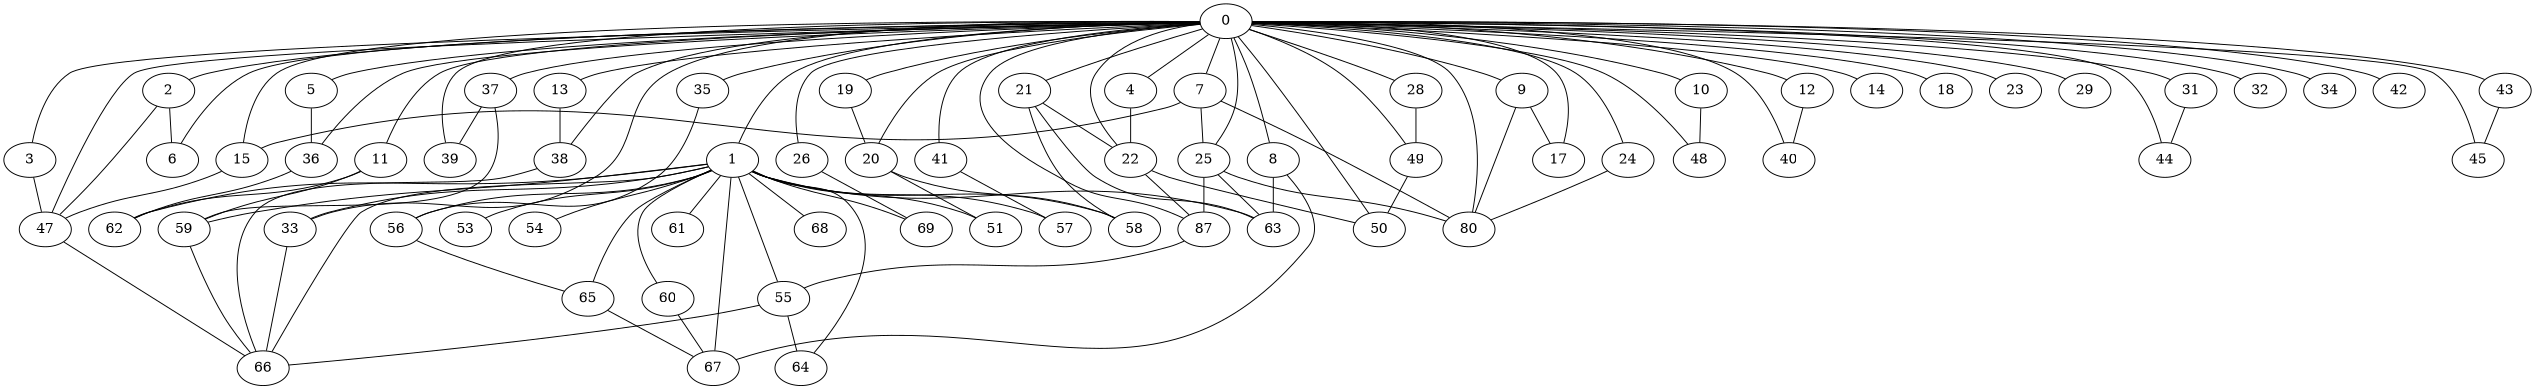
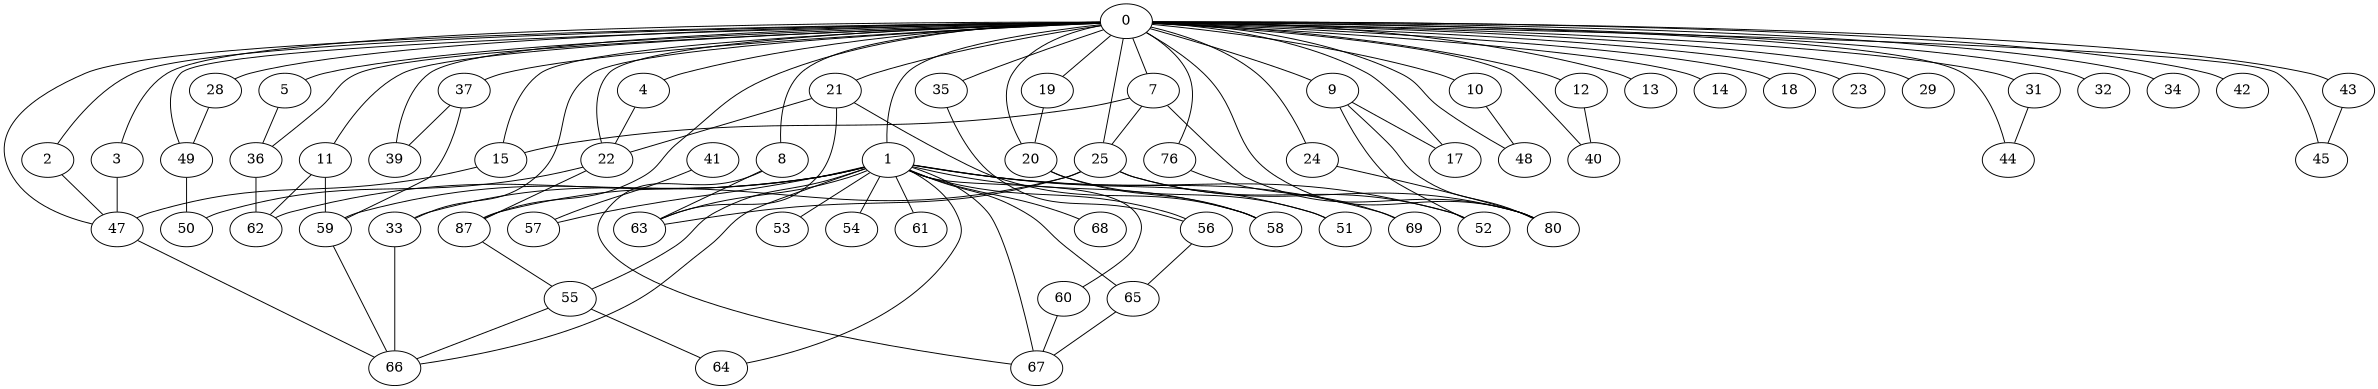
edge "0" -- "41": removed
edge "0" -- "50": removed
node "6": removed
node "38": removed
node "26": label "26" -> "76"
node "52": added
